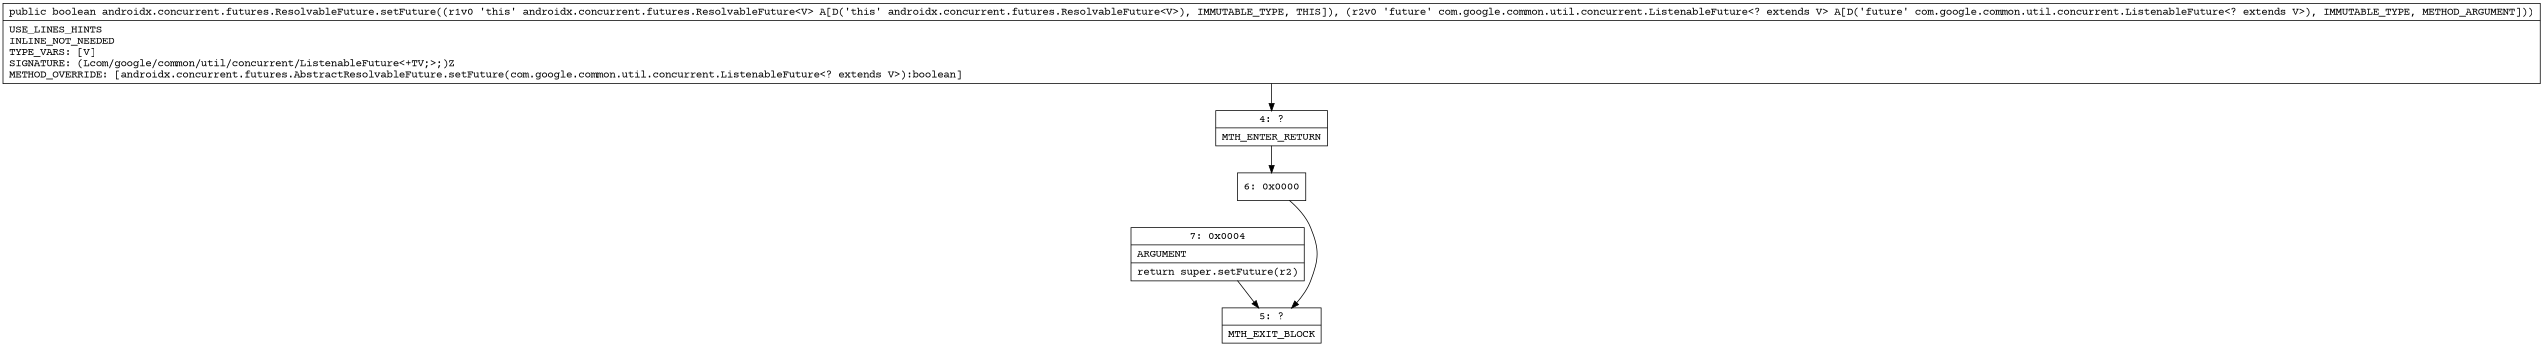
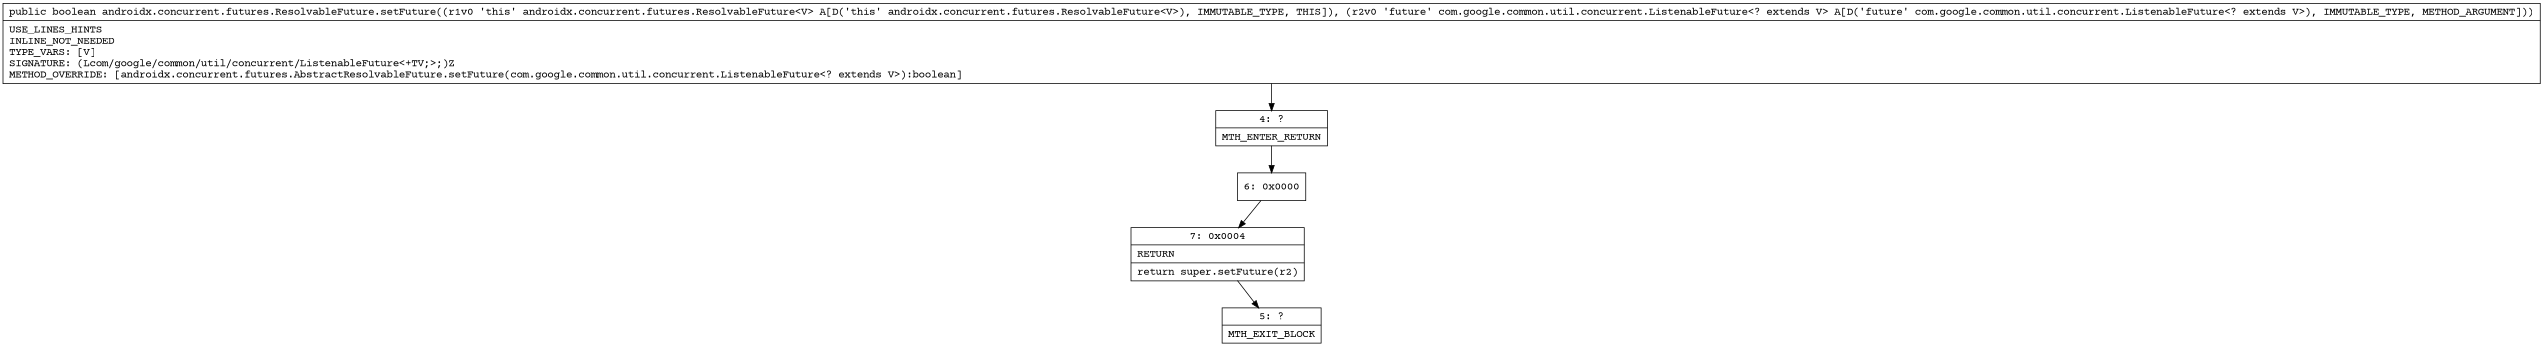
edge "6: 0x0000" -> "5: ?": now "6: 0x0000" -> "7: 0x0004"
node "7: 0x0004": text "ARGUMENT" -> "RETURN"
